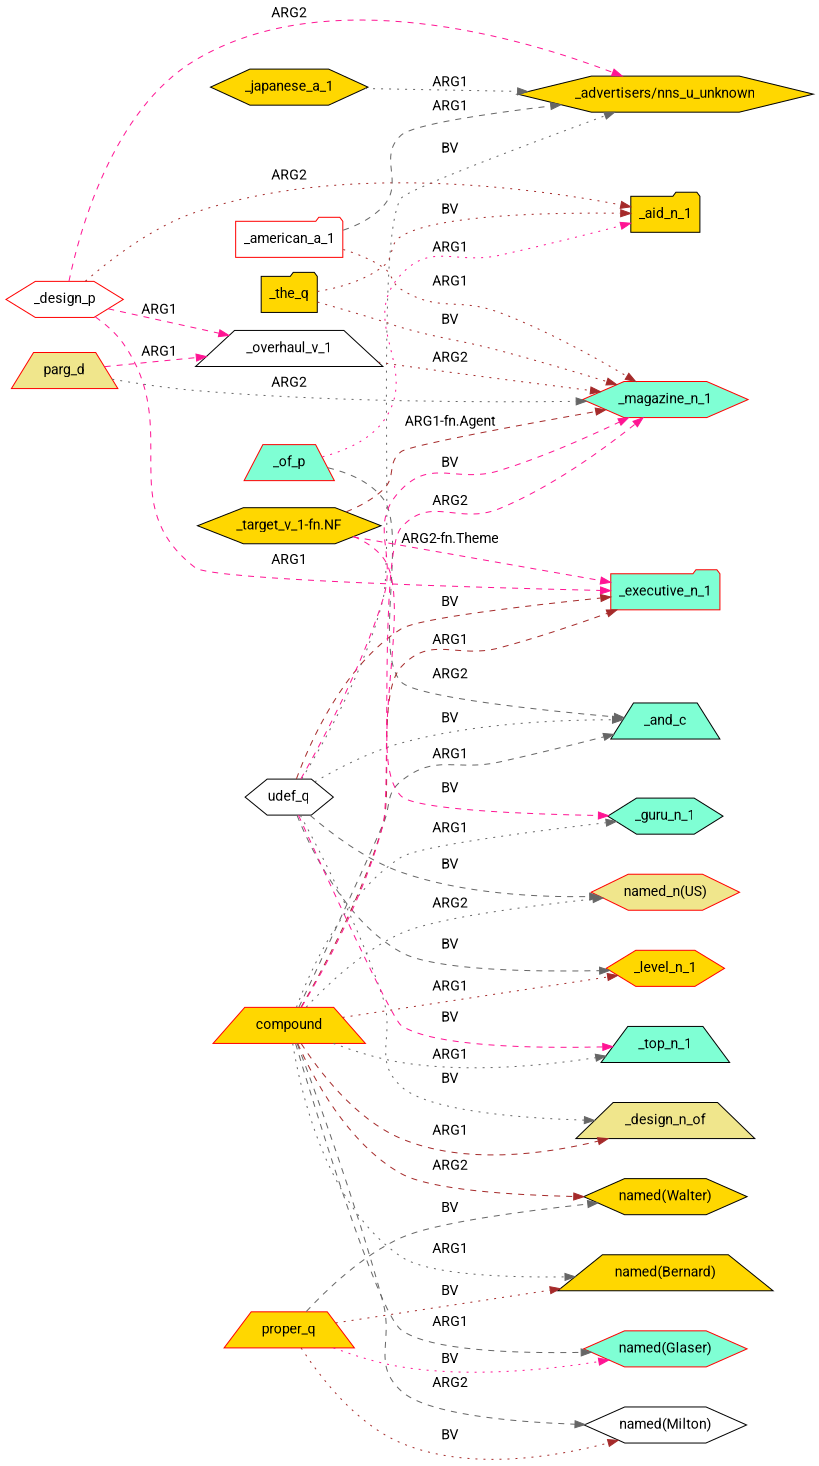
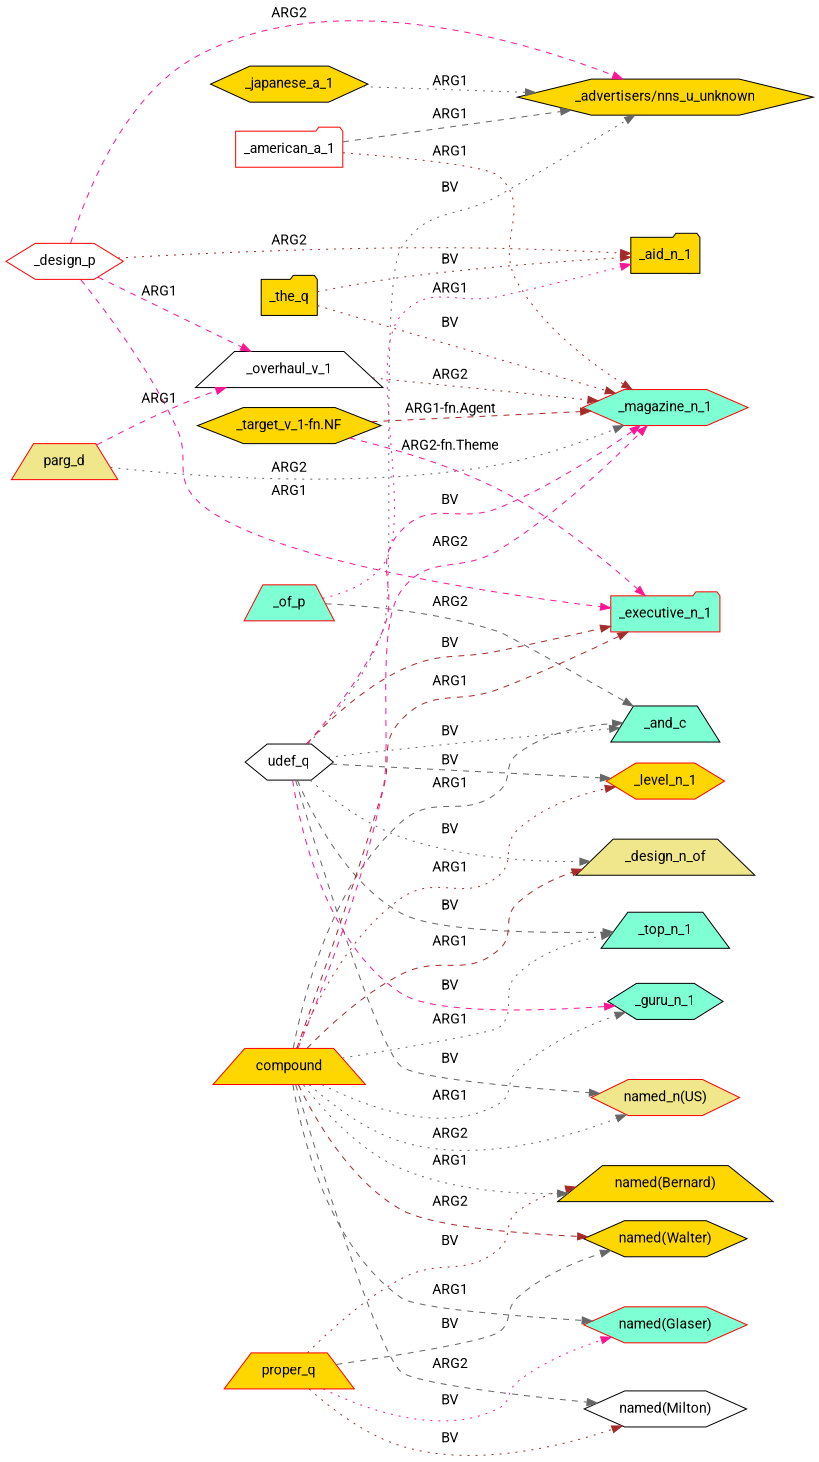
edge "_target_v_1-fn.NF" -> "_guru_n_1": now "udef_q" -> "_guru_n_1"
edge "udef_q" -> "_top_n_1": color deeppink -> gray40
